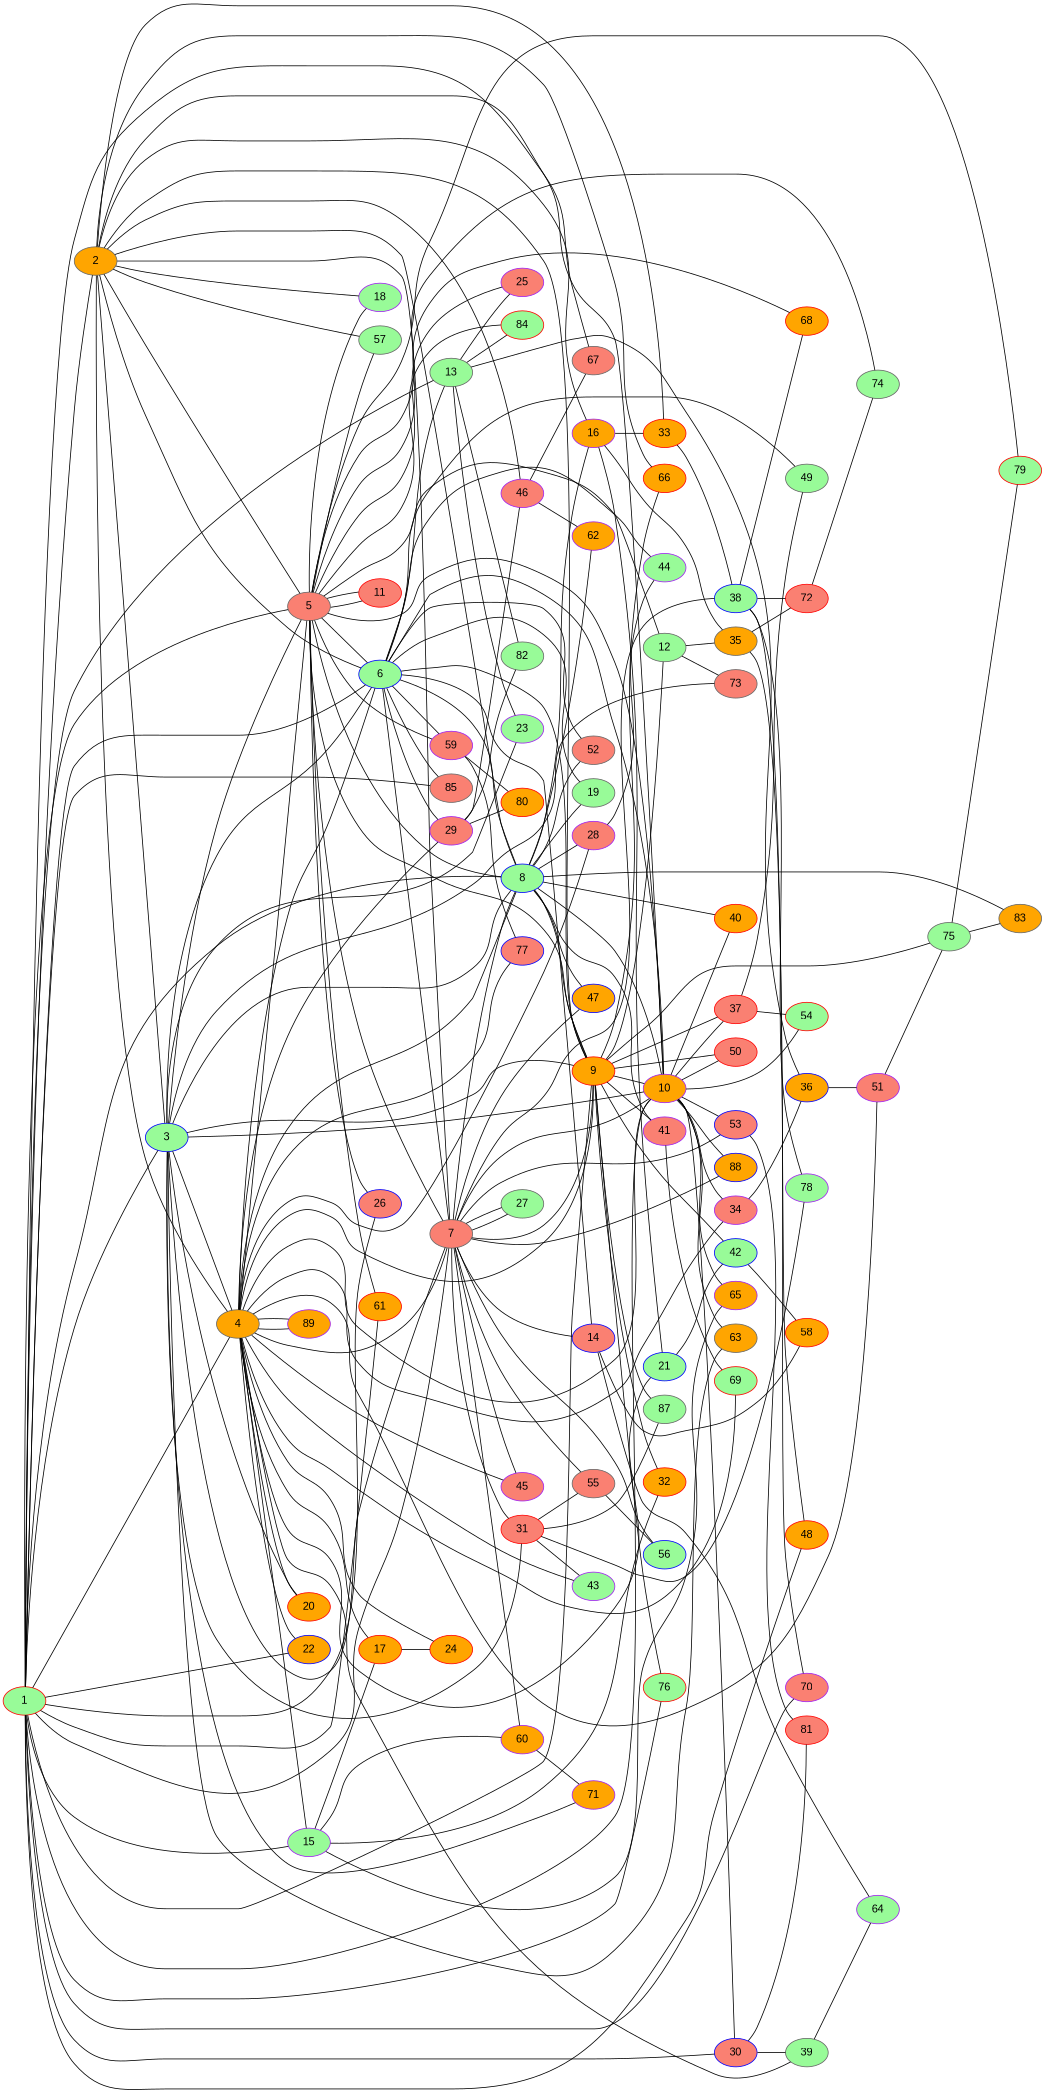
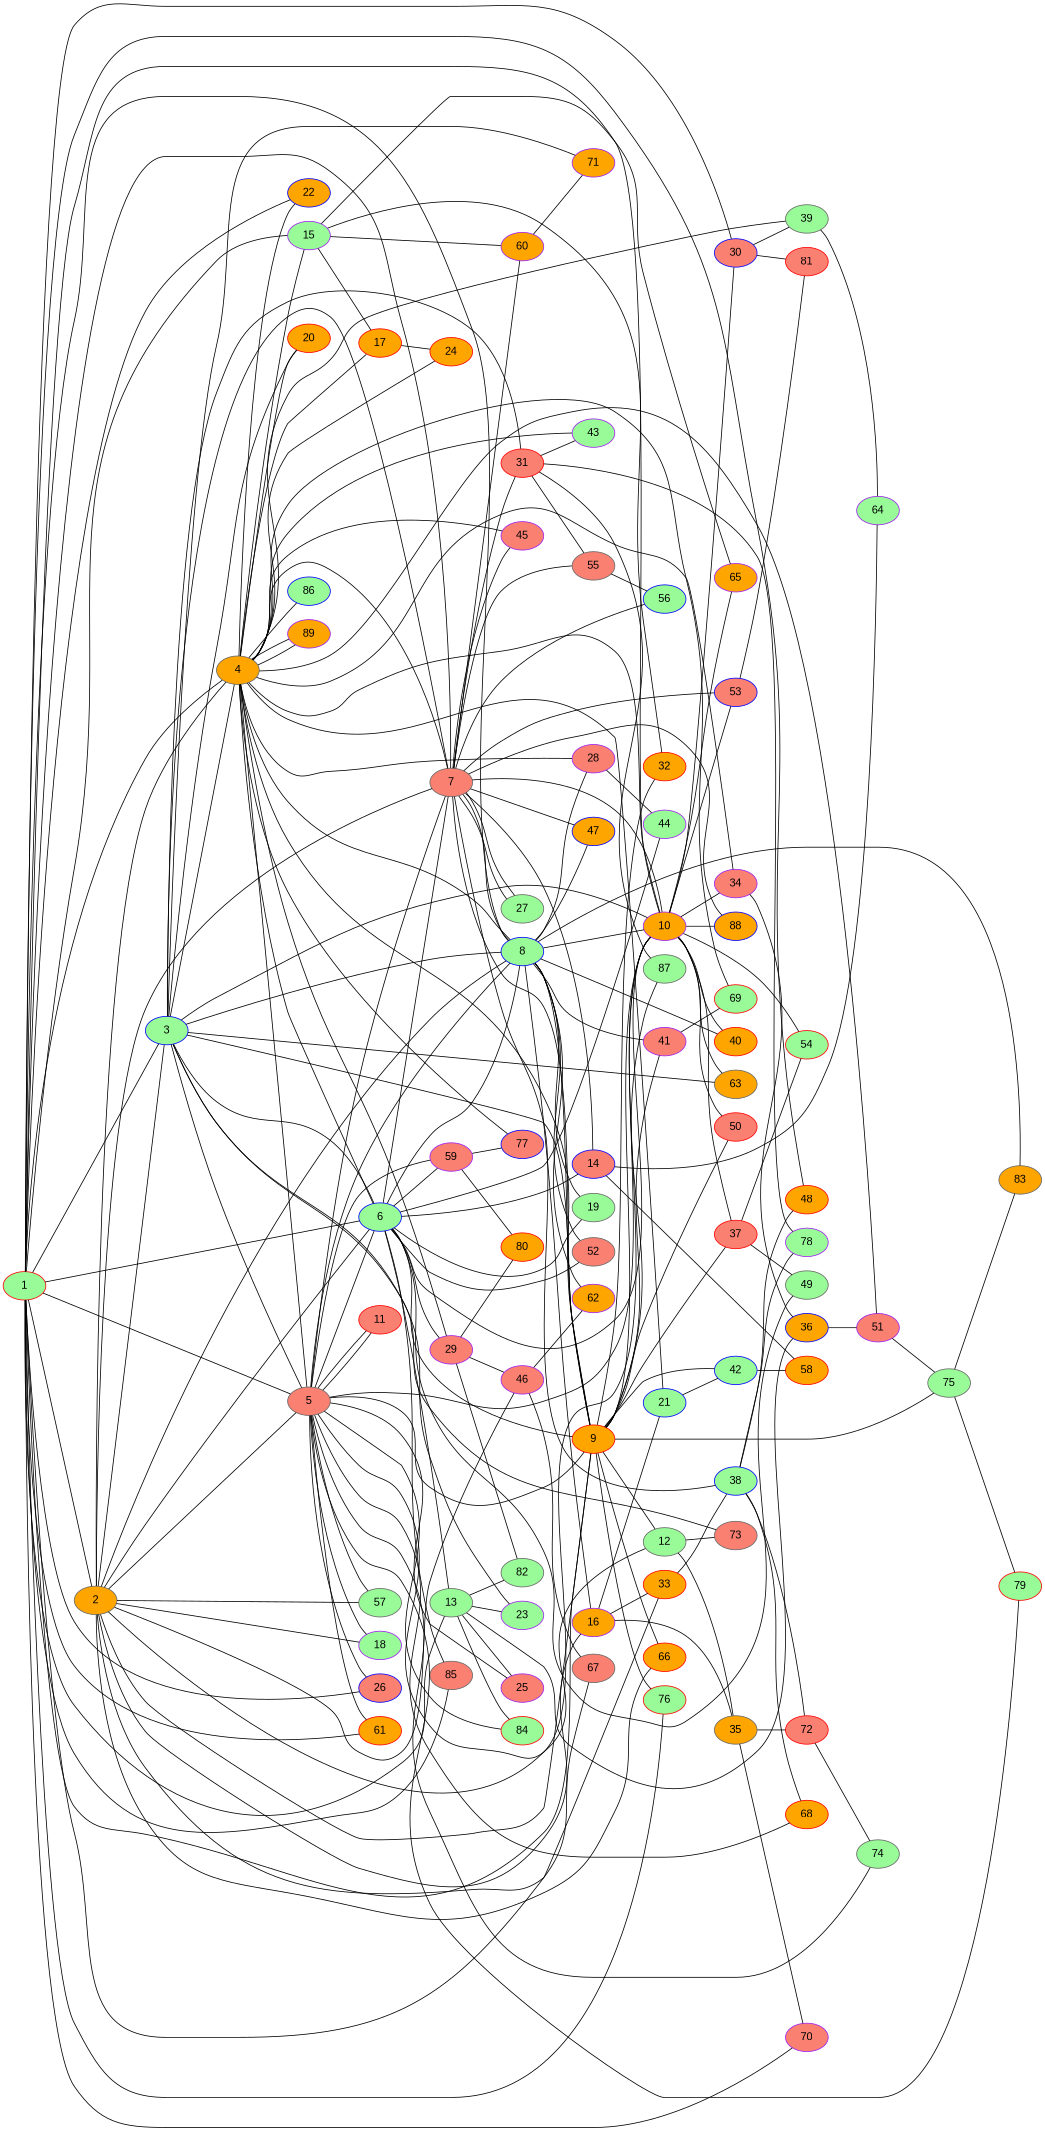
node "86": added
